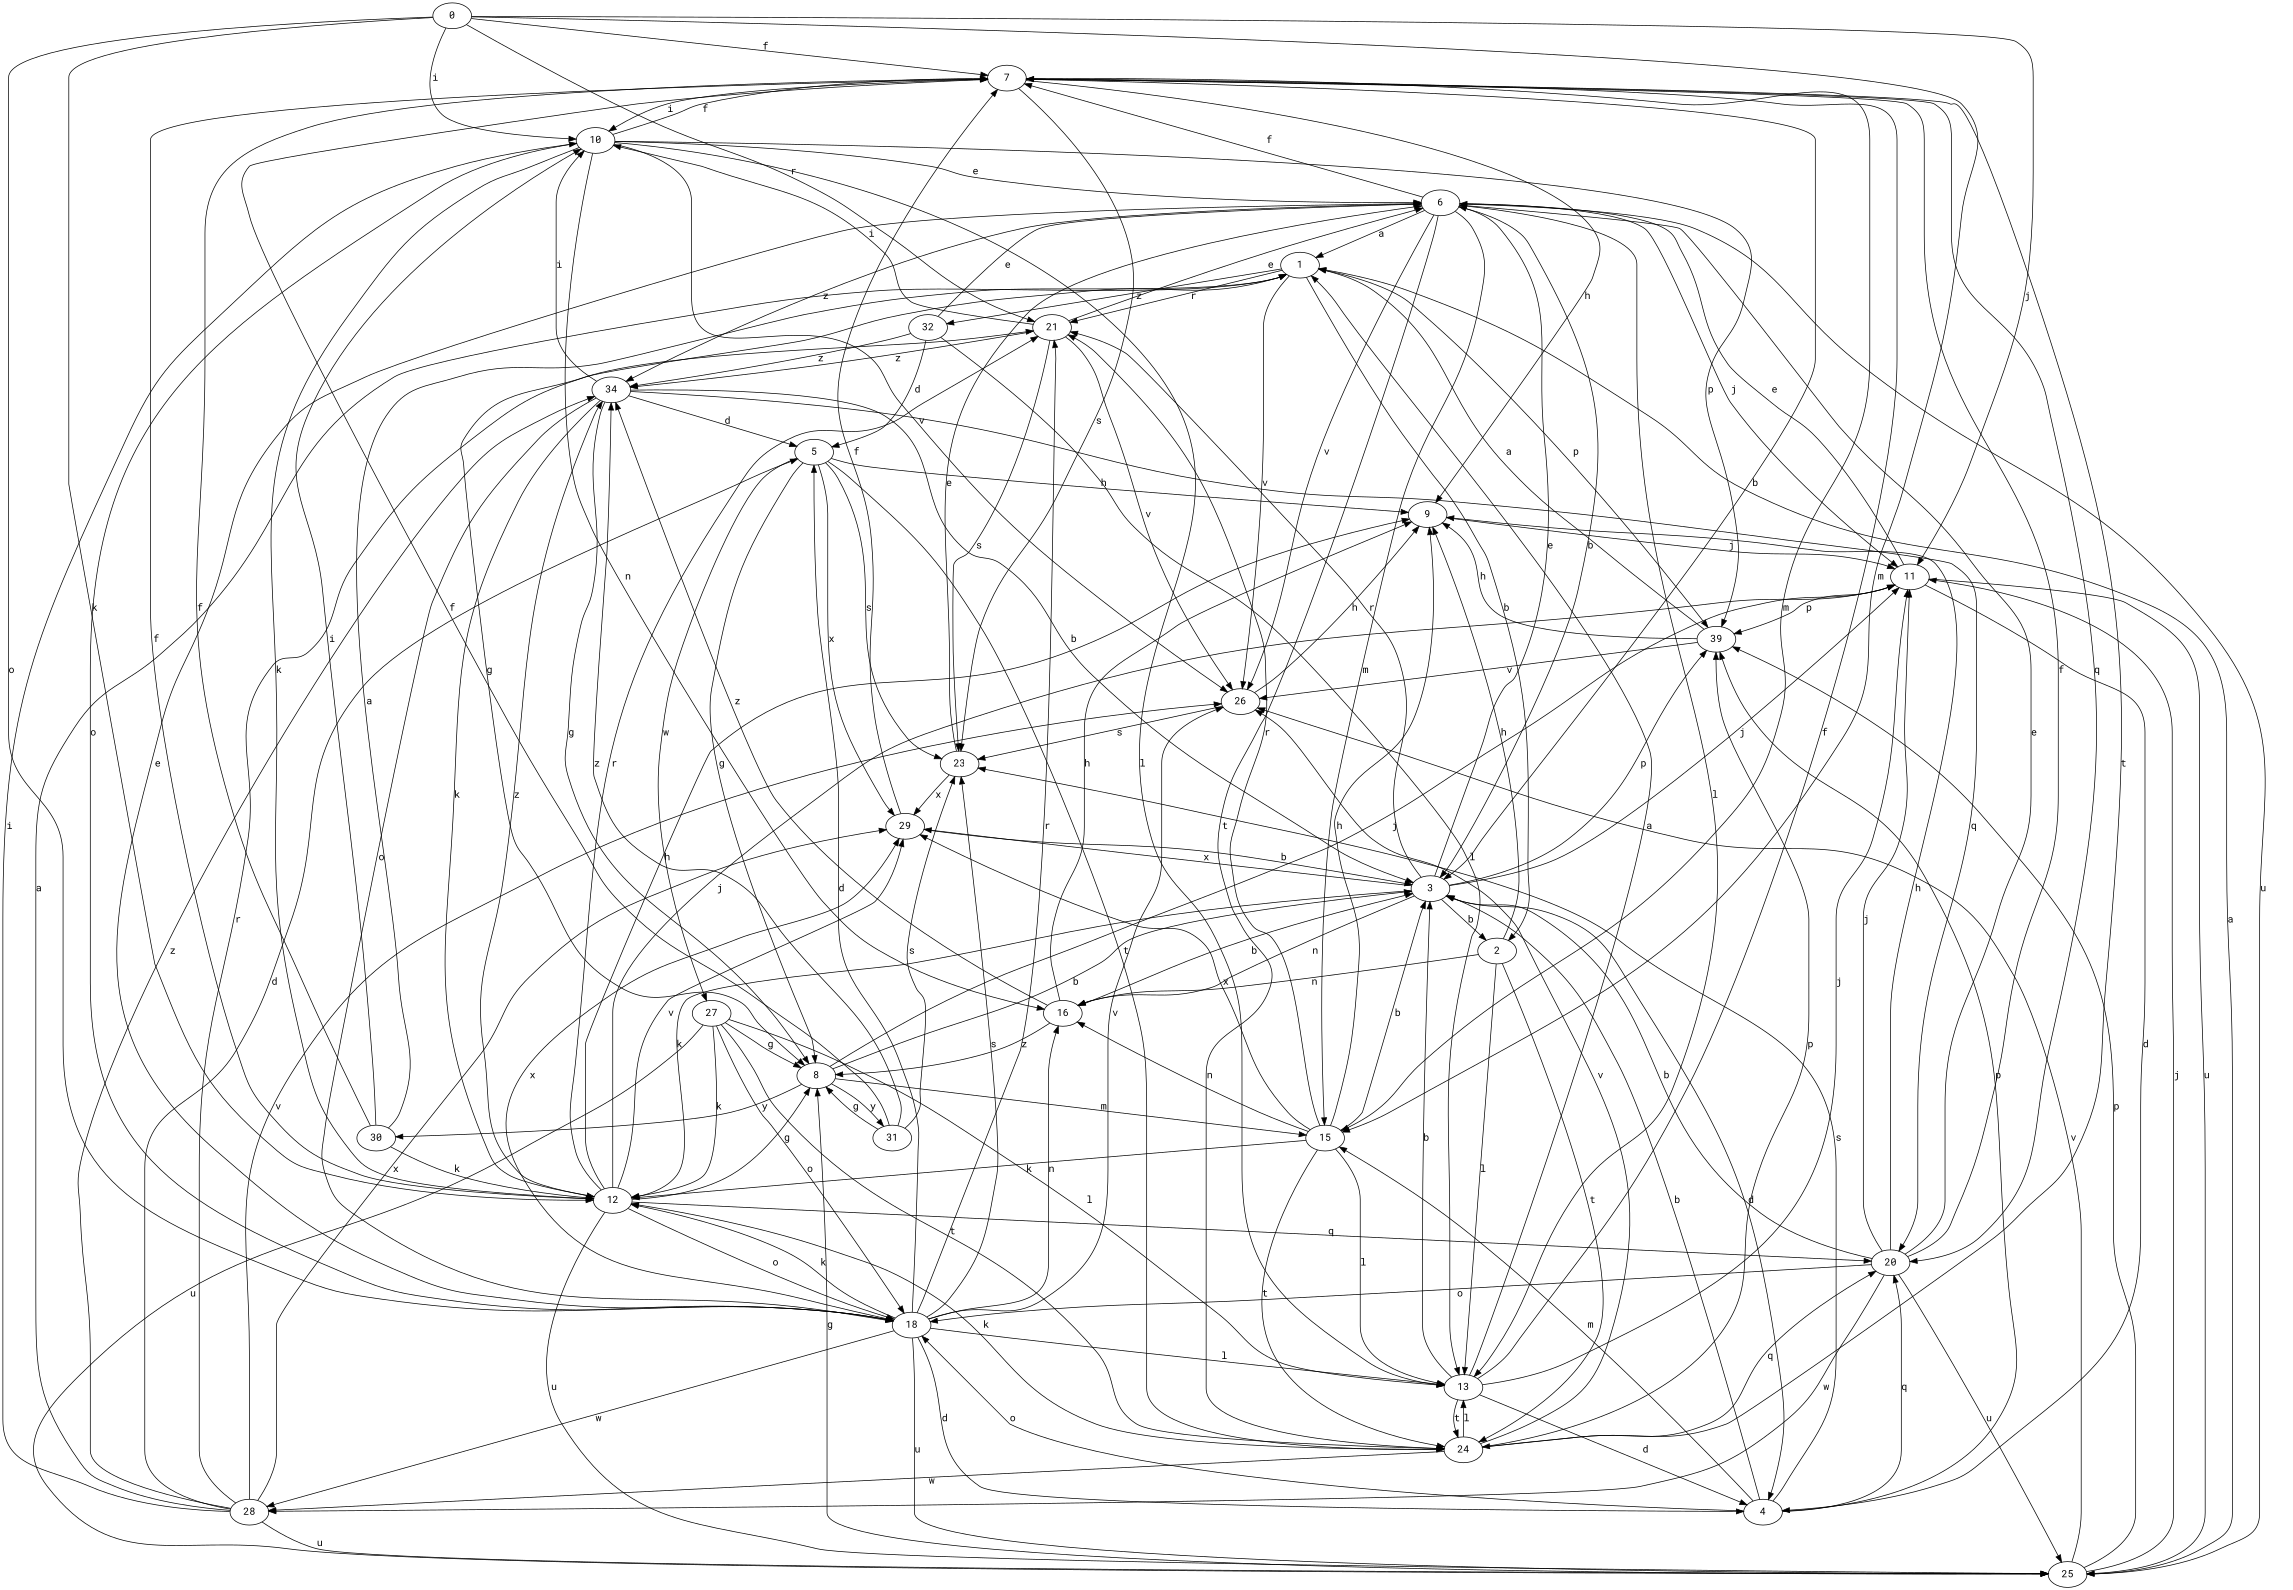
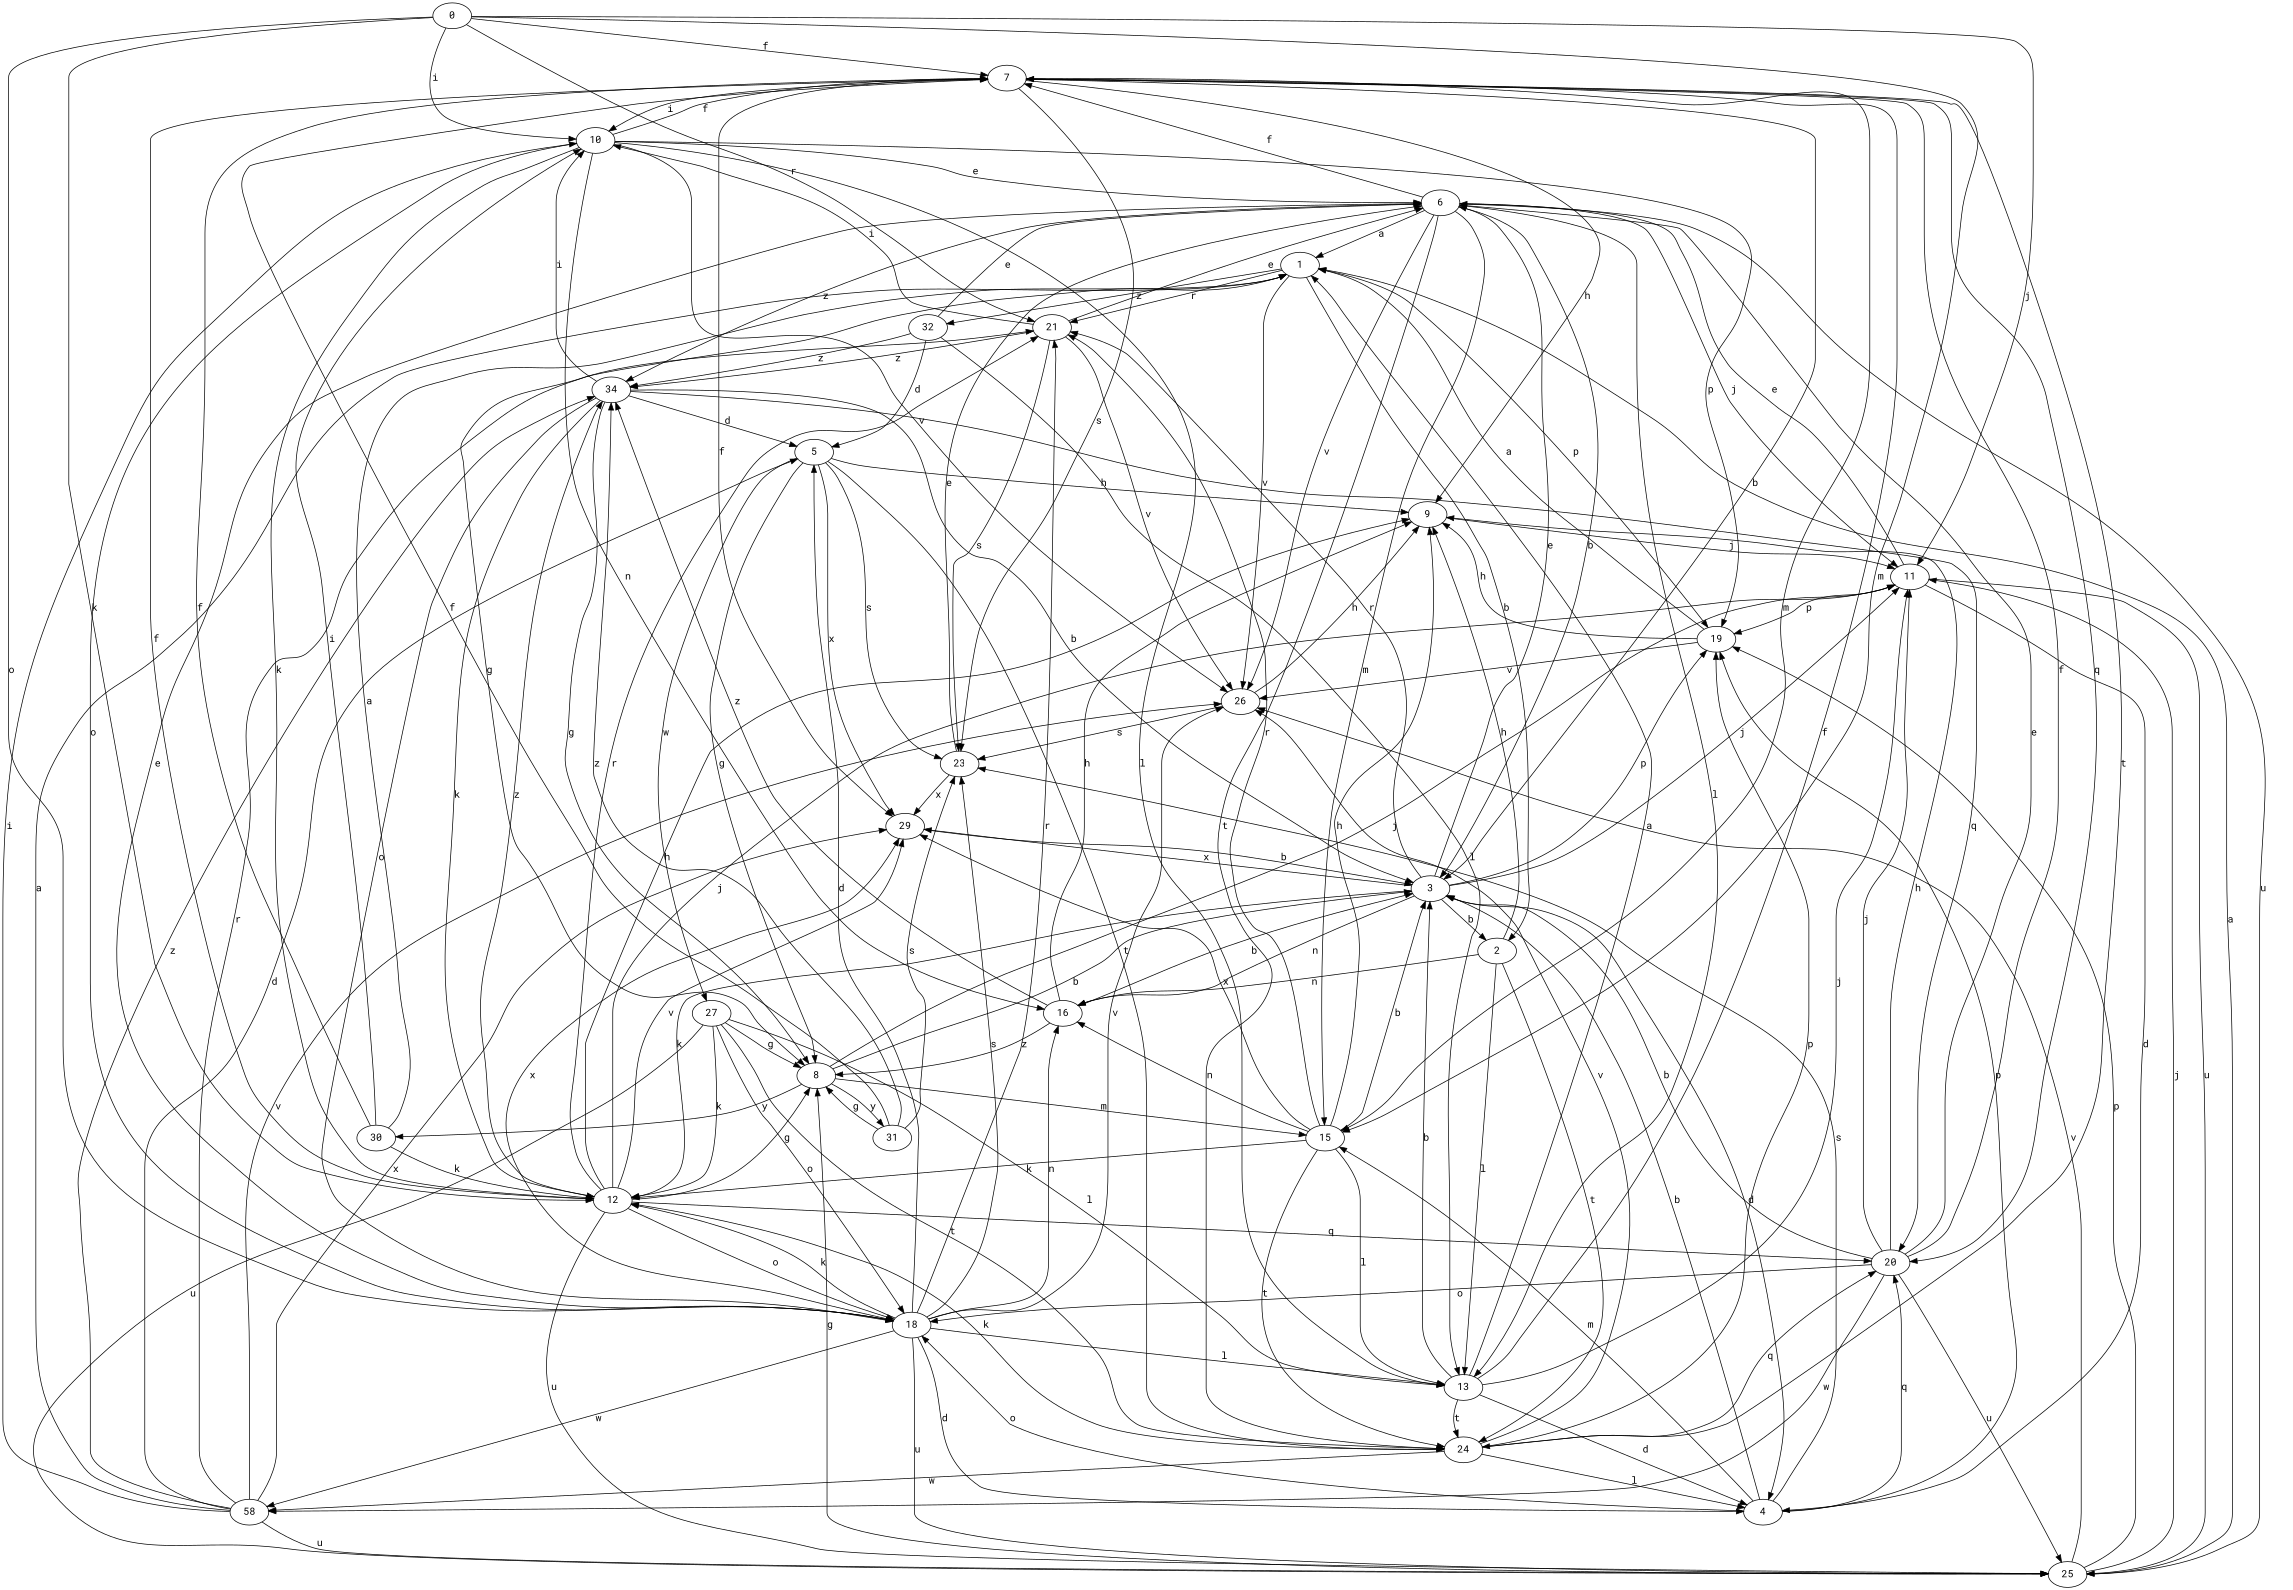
edge "29" -> "7": reversed
node "39": label "39" -> "19"
edge "24" -> "13": now "24" -> "4"
node "28": label "28" -> "58"
